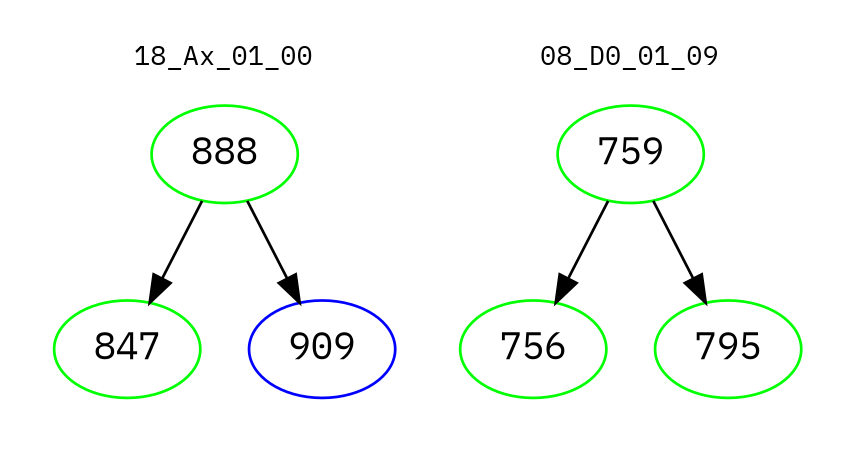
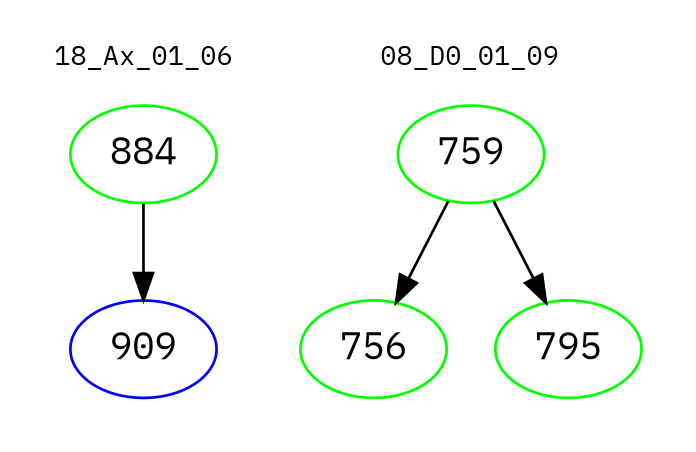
cluster "18_Ax_01_00": label "18_Ax_01_00" -> "18_Ax_01_06"
node "888": label "888" -> "884"
node "847": removed
